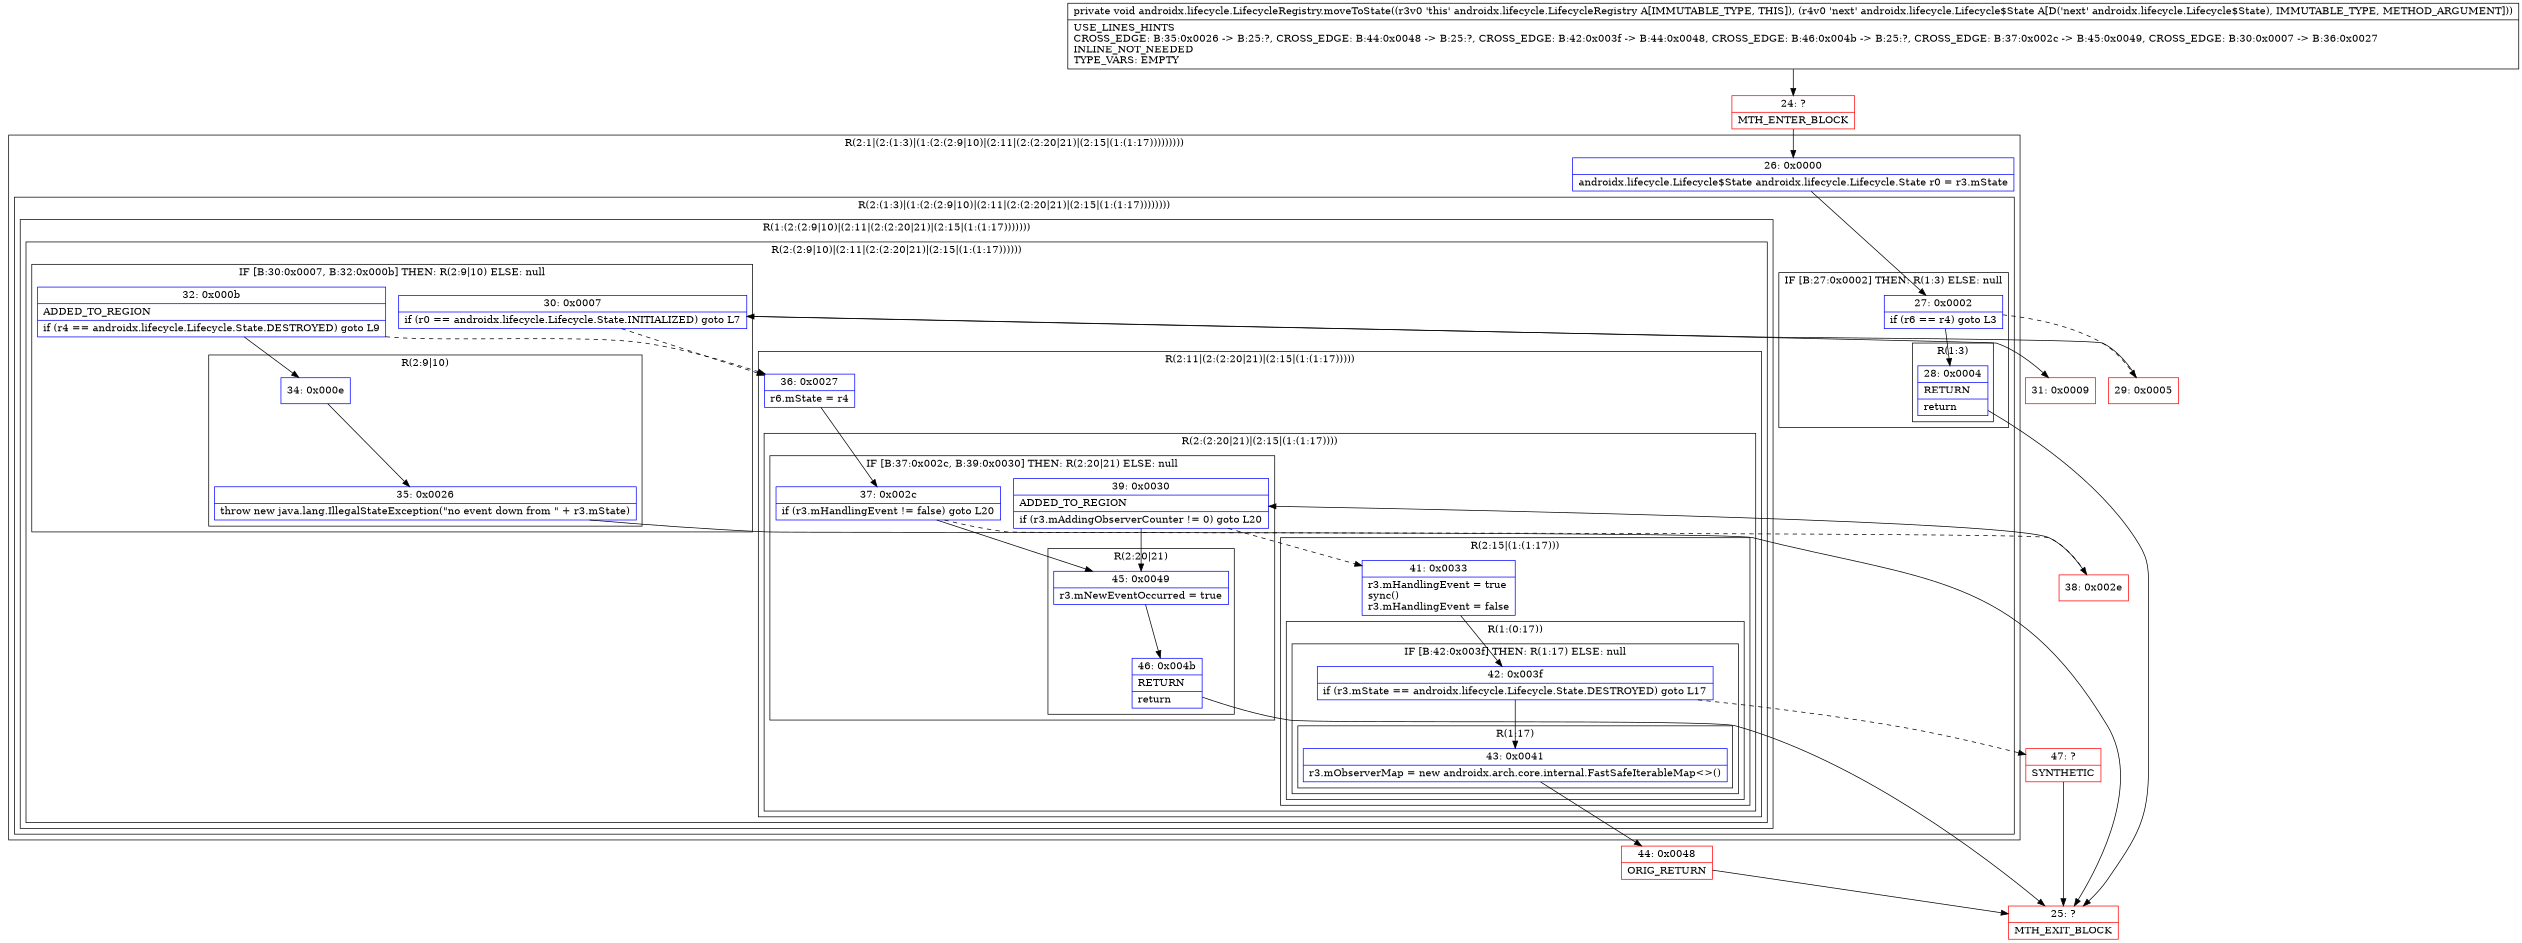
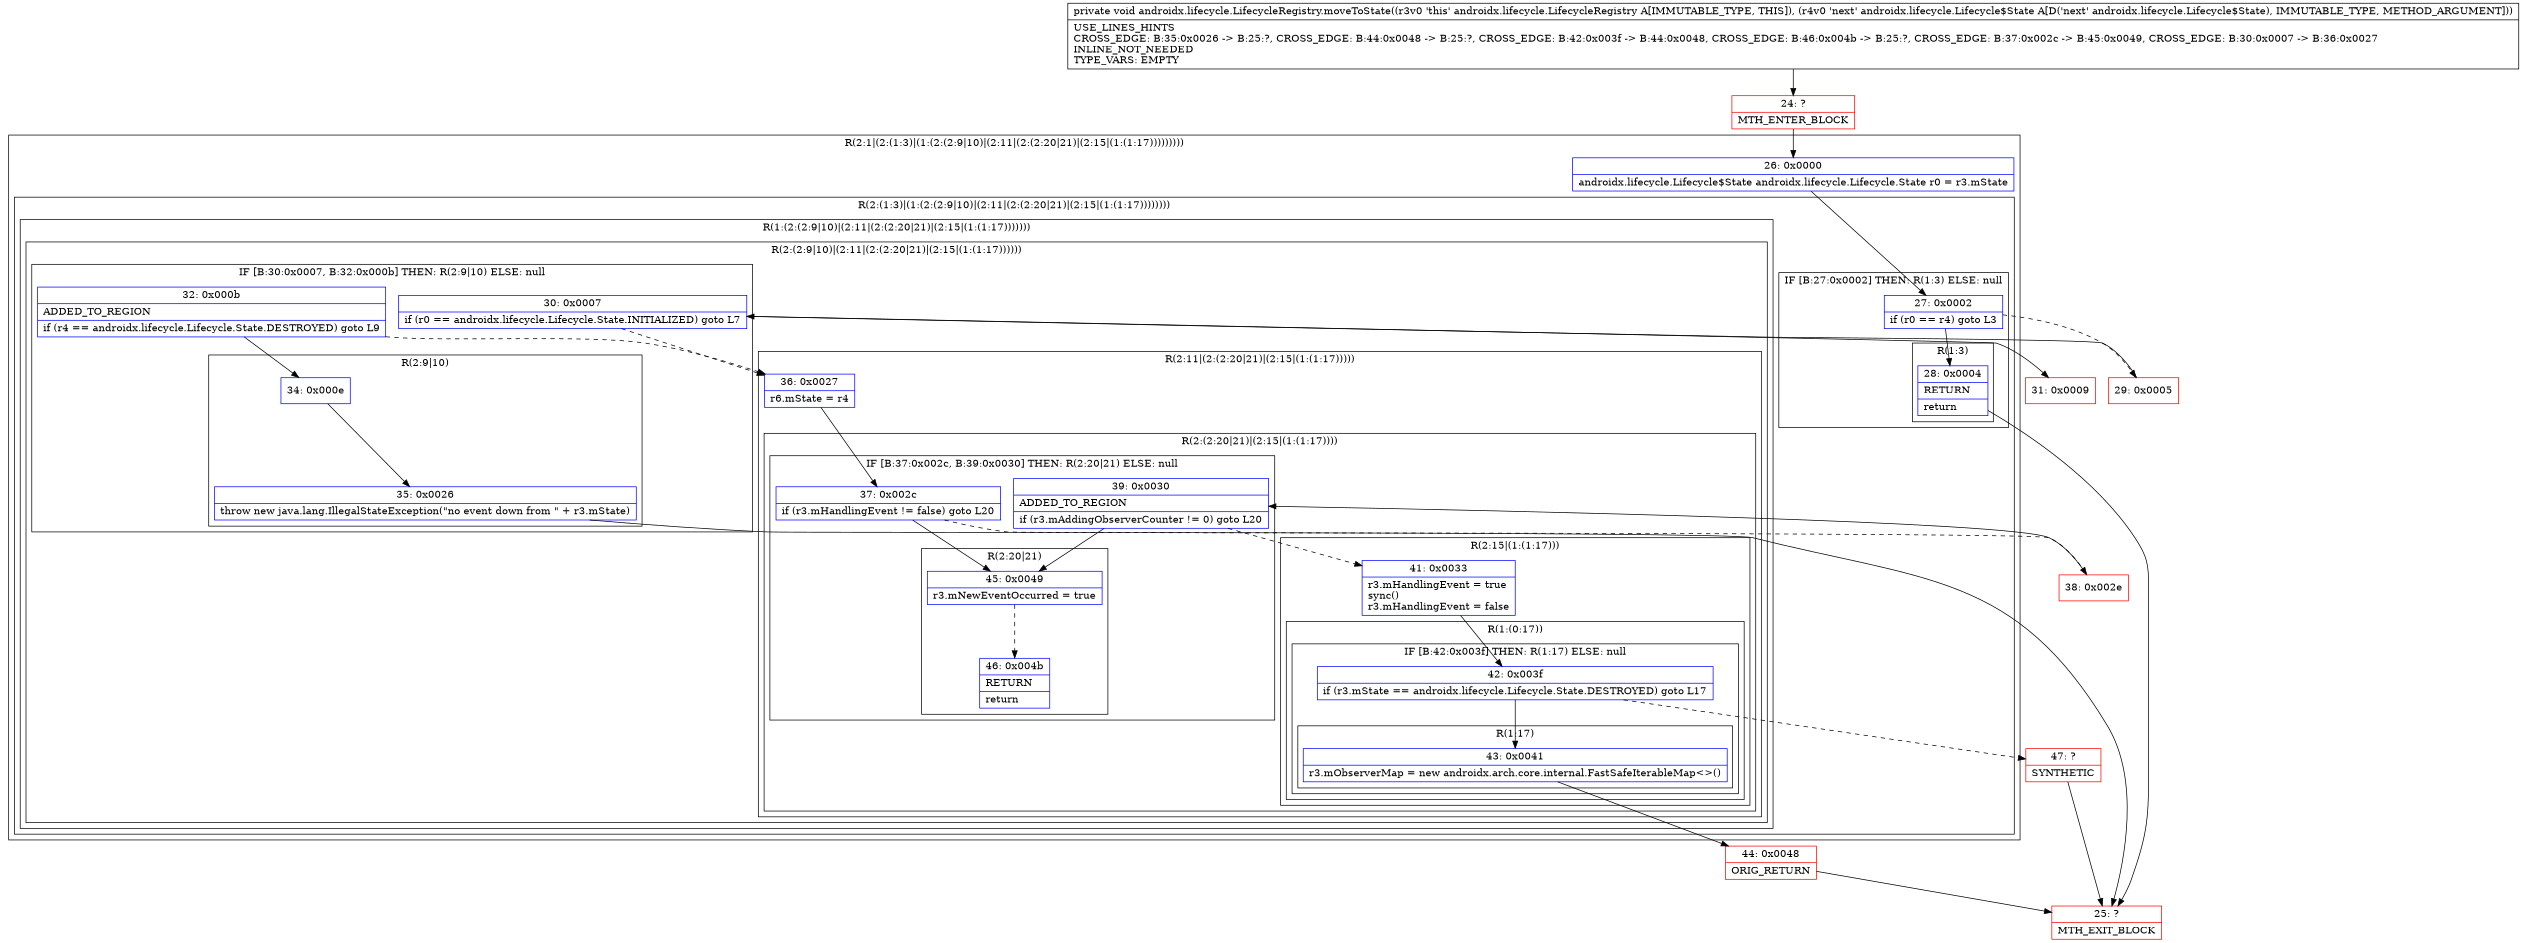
node "27: 0x0002": text "if (r6 == r4) goto L3" -> "if (r0 == r4) goto L3"
edge "45: 0x0049" -> "46: 0x004b": style solid -> dashed
edge "46: 0x004b" -> "25: ?": removed
